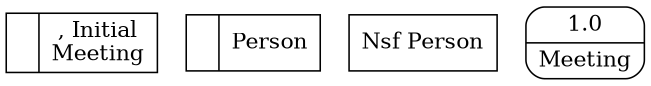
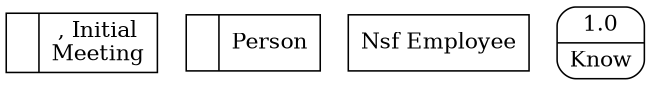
node "Nsf Person": label "Nsf Person" -> "Nsf Employee"
node "1.0": text "Meeting" -> "Know"
